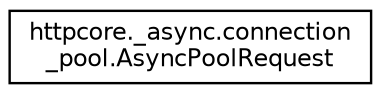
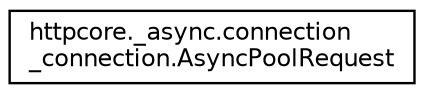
node "httpcore._async.connection _pool.AsyncPoolRequest": label "httpcore._async.connection _pool.AsyncPoolRequest" -> "httpcore._async.connection _connection.AsyncPoolRequest"
